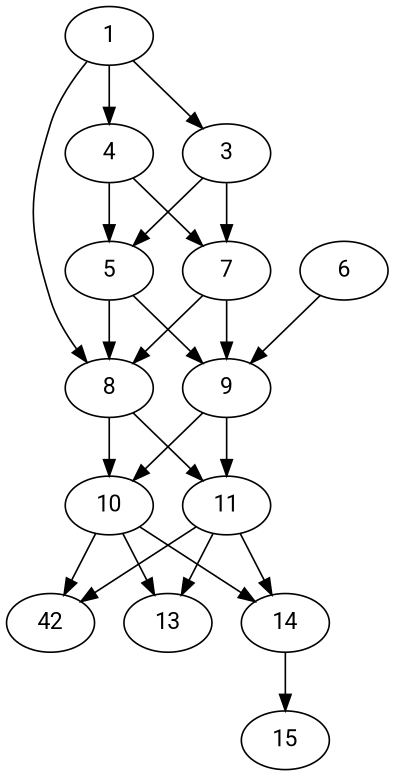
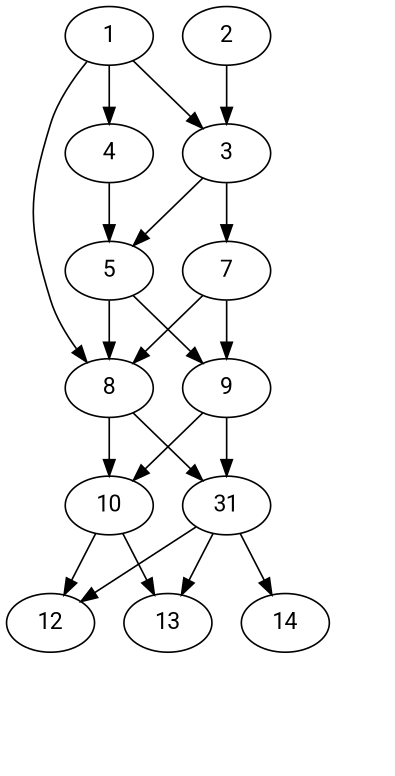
node "2": added
edge "4" -> "7": removed
node "6": removed
node "11": label "11" -> "31"
edge "10" -> "14": removed
node "42": label "42" -> "12"
node "15": removed
